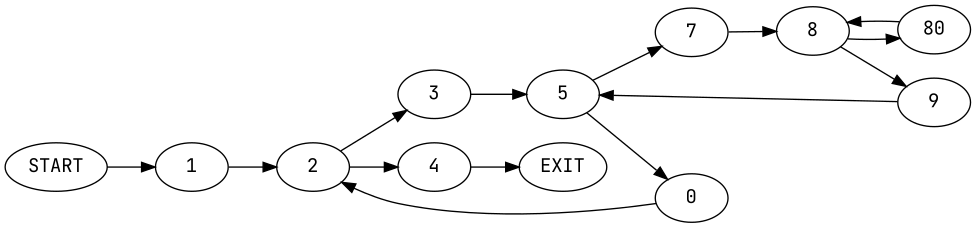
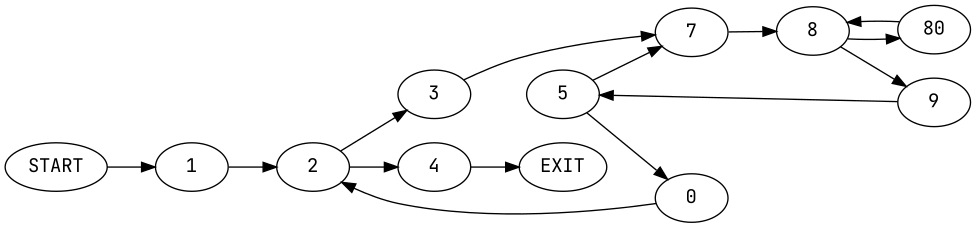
edge "3" -> "5": now "3" -> "7"
